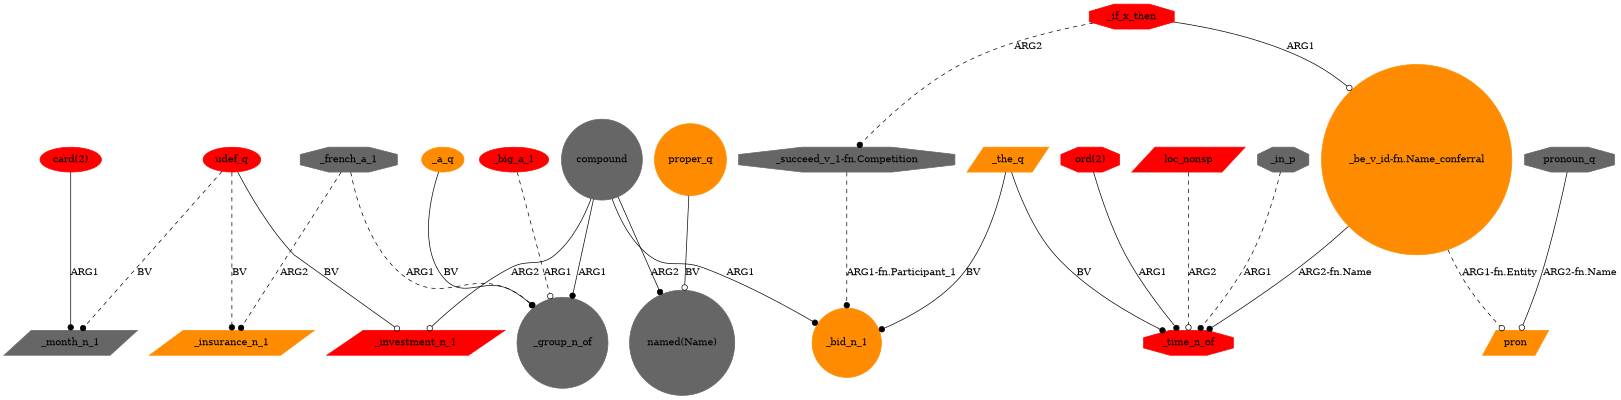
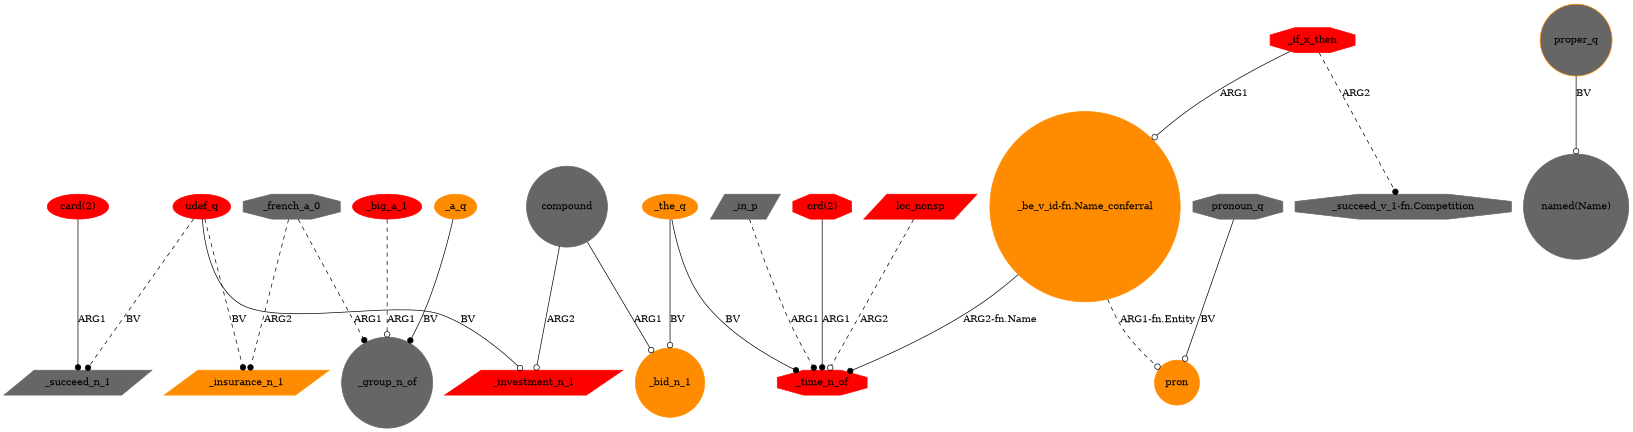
node "_french_a_1": label "_french_a_1" -> "_french_a_0"
node "proper_q": fillcolor darkorange -> gray40
node "_the_q": shape parallelogram -> ellipse
node "_in_p": shape octagon -> parallelogram
edge "compound" -> "named(Name)": removed, label "ARG2"
edge "_succeed_v_1-fn.Competition" -> "_bid_n_1": removed, label "ARG1-fn.Participant_1"
edge "compound" -> "_group_n_of": removed, label "ARG1"
edge "compound" -> "_bid_n_1": arrowhead dot -> odot
edge "_the_q" -> "_bid_n_1": arrowhead dot -> odot
edge "pronoun_q" -> "pron": label "ARG2-fn.Name" -> "BV"
node "_month_n_1": label "_month_n_1" -> "_succeed_n_1"
node "pron": shape parallelogram -> circle
